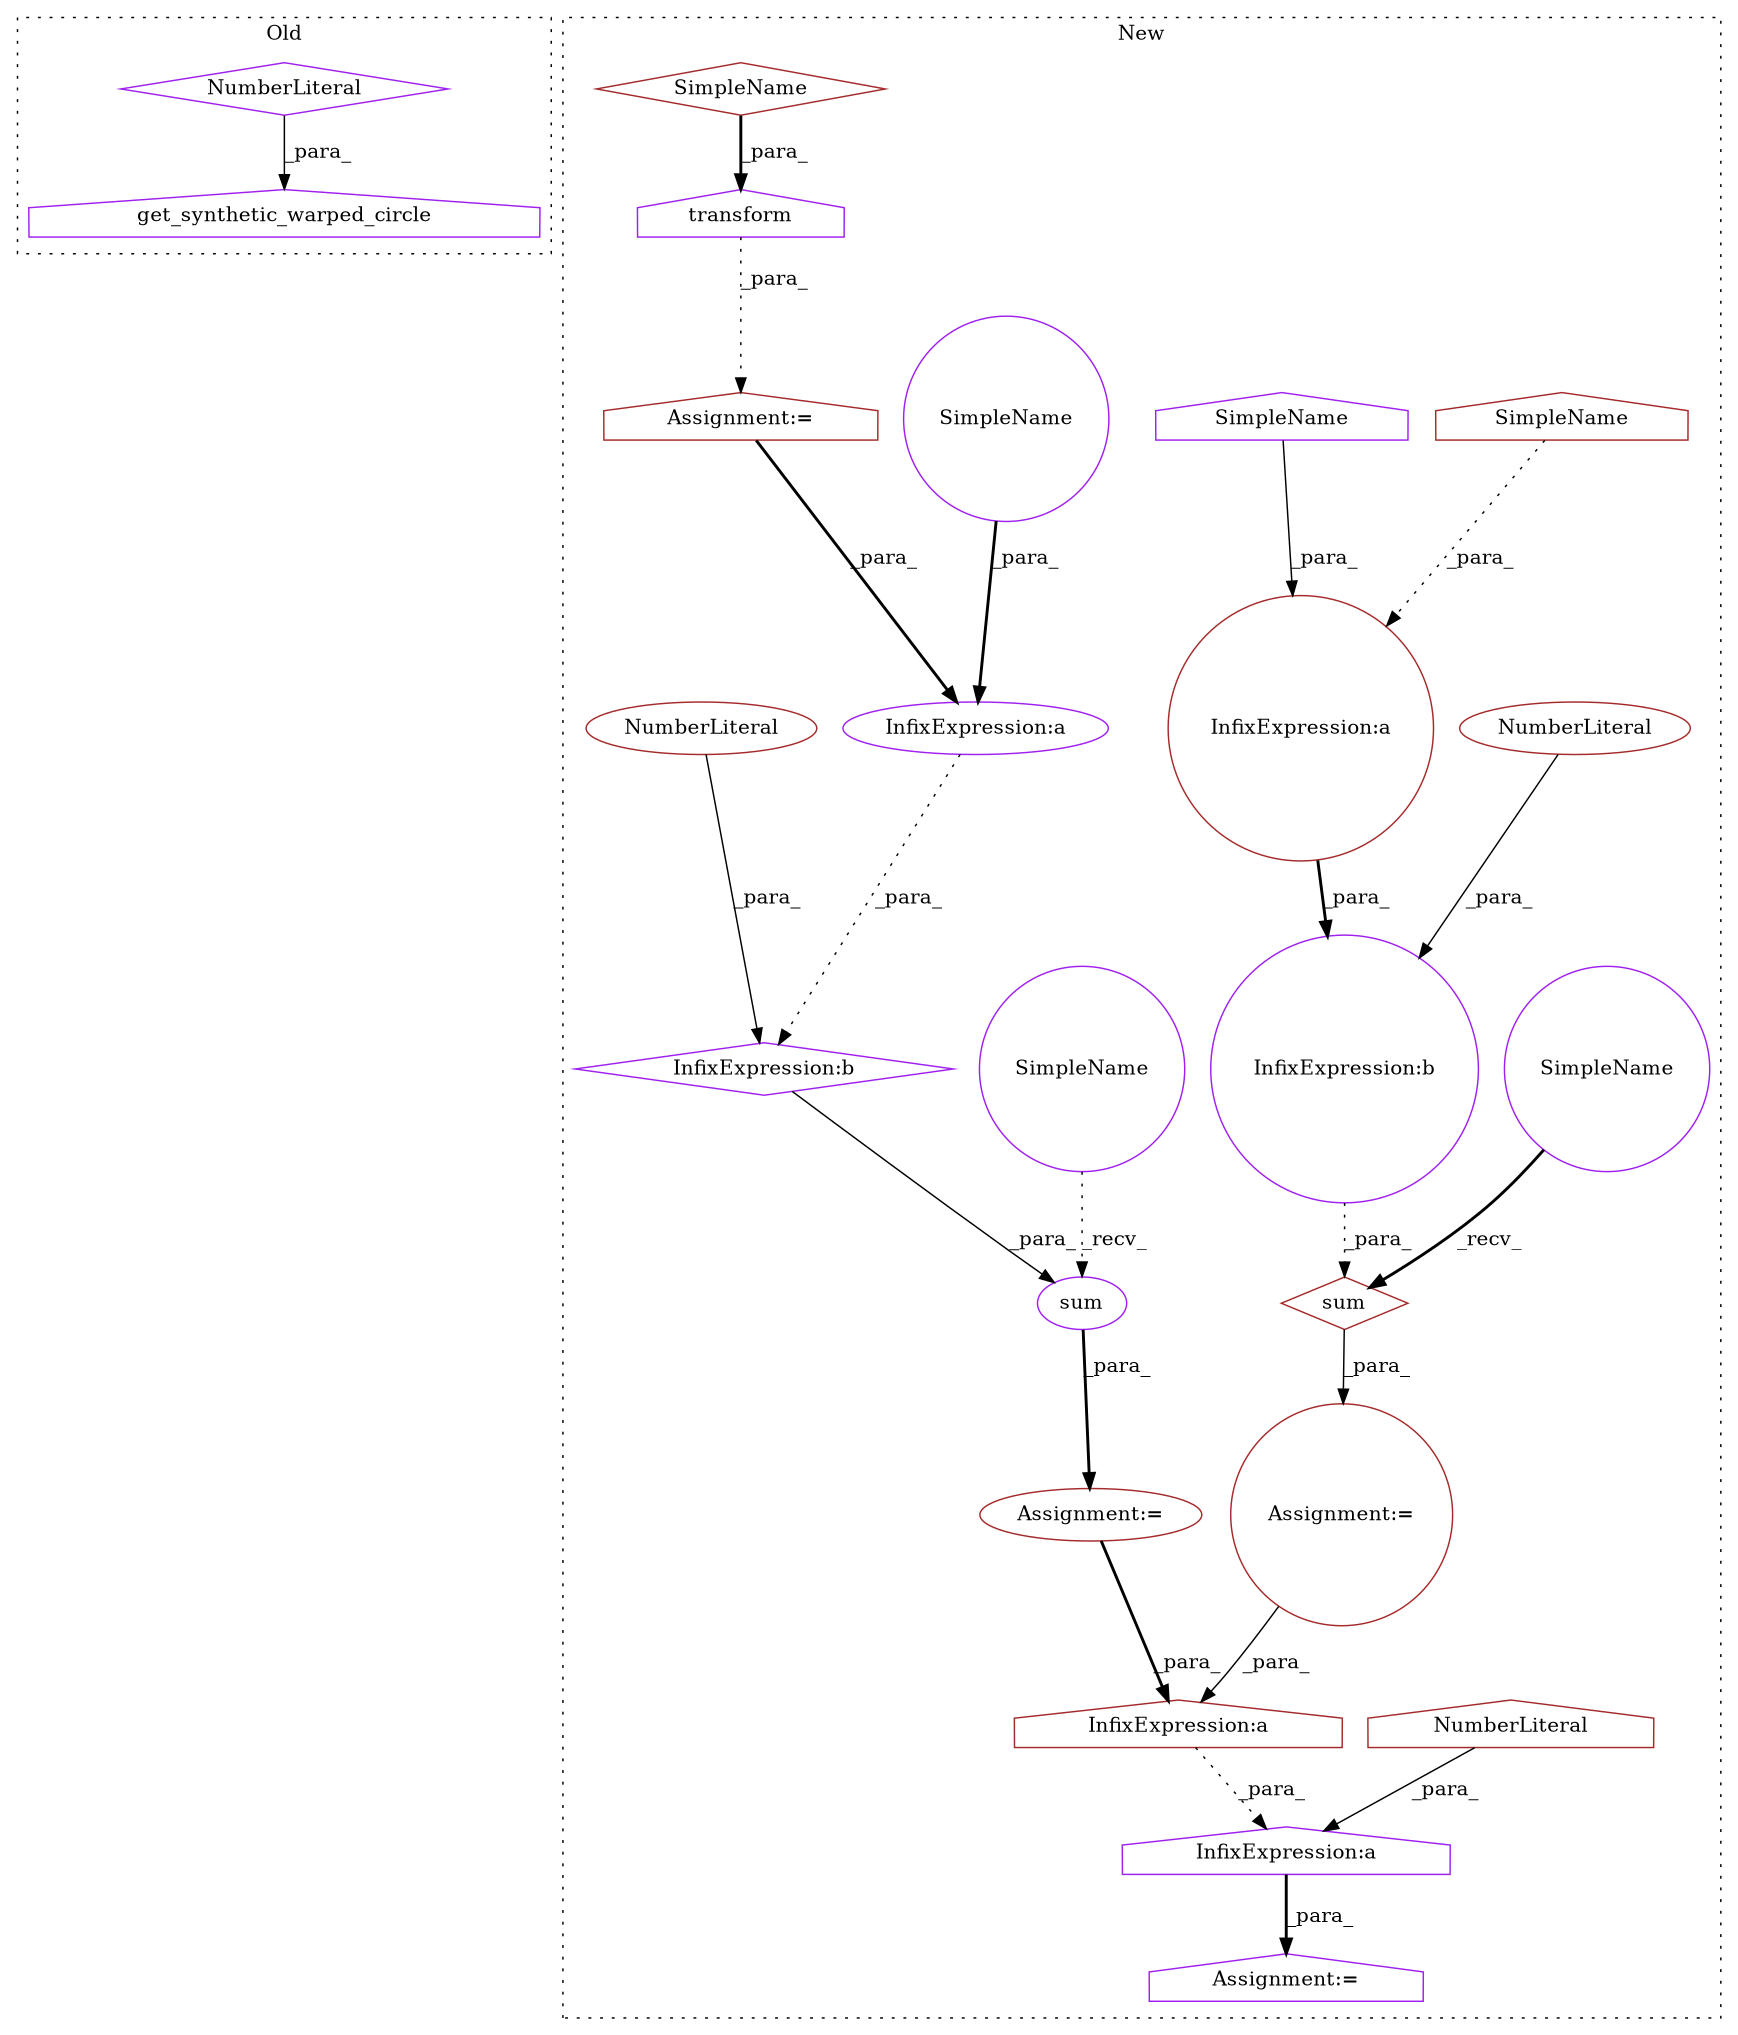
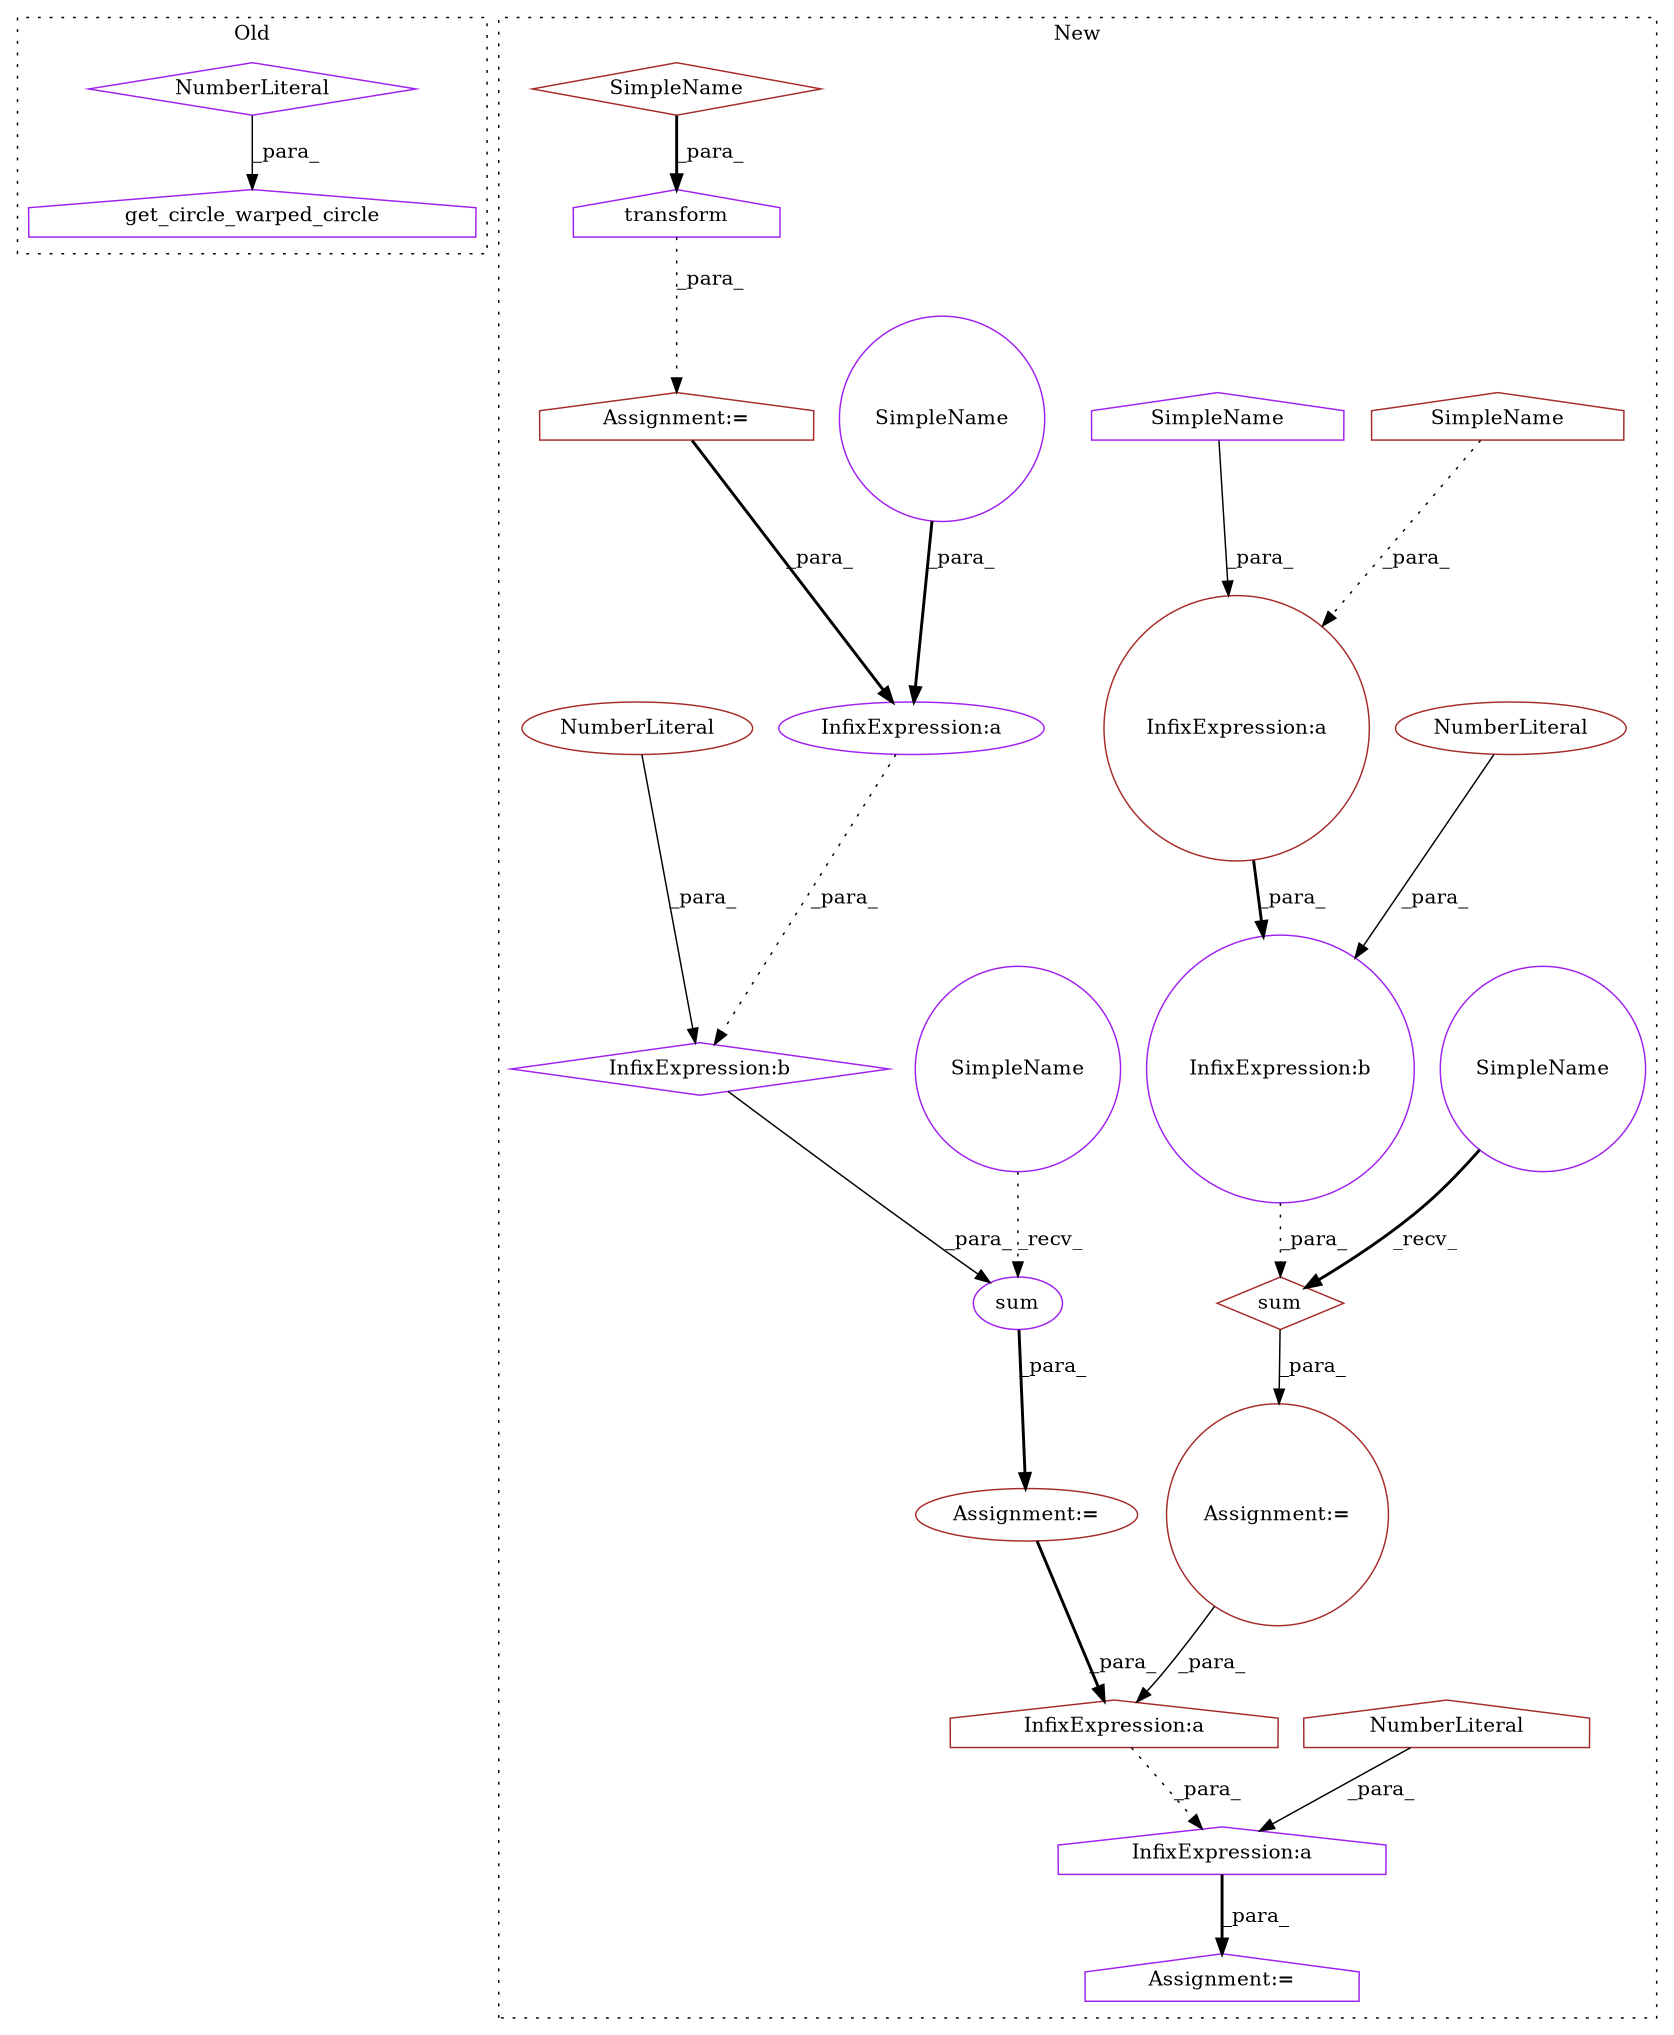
node "get_synthetic_warped_circle": label "get_synthetic_warped_circle" -> "get_circle_warped_circle"
